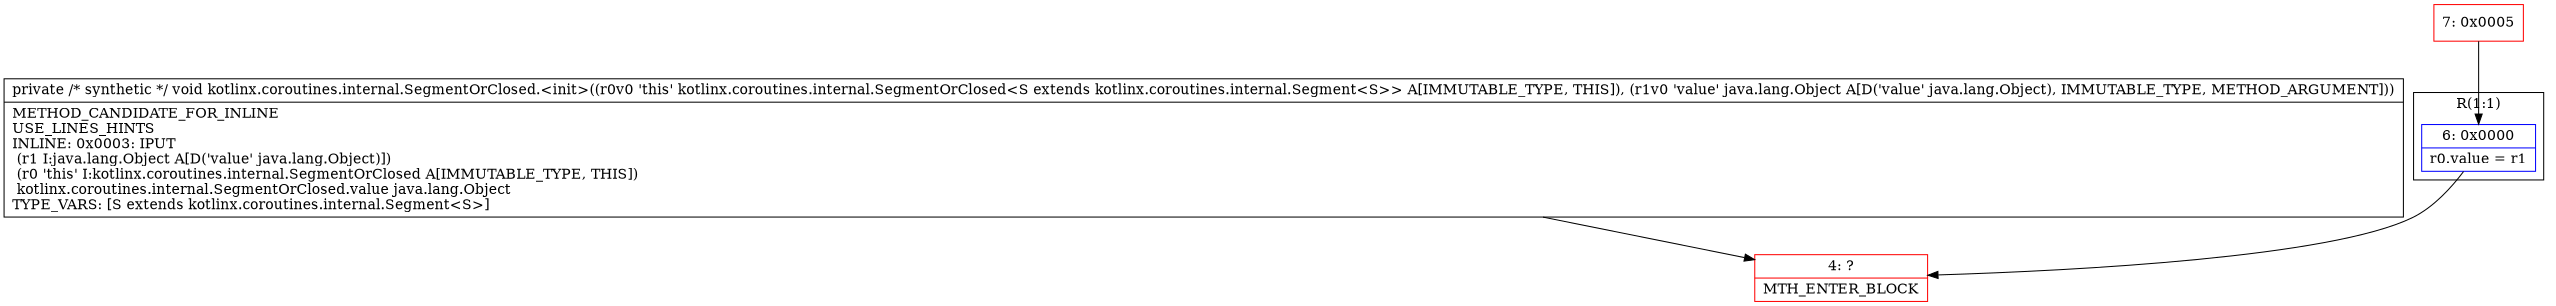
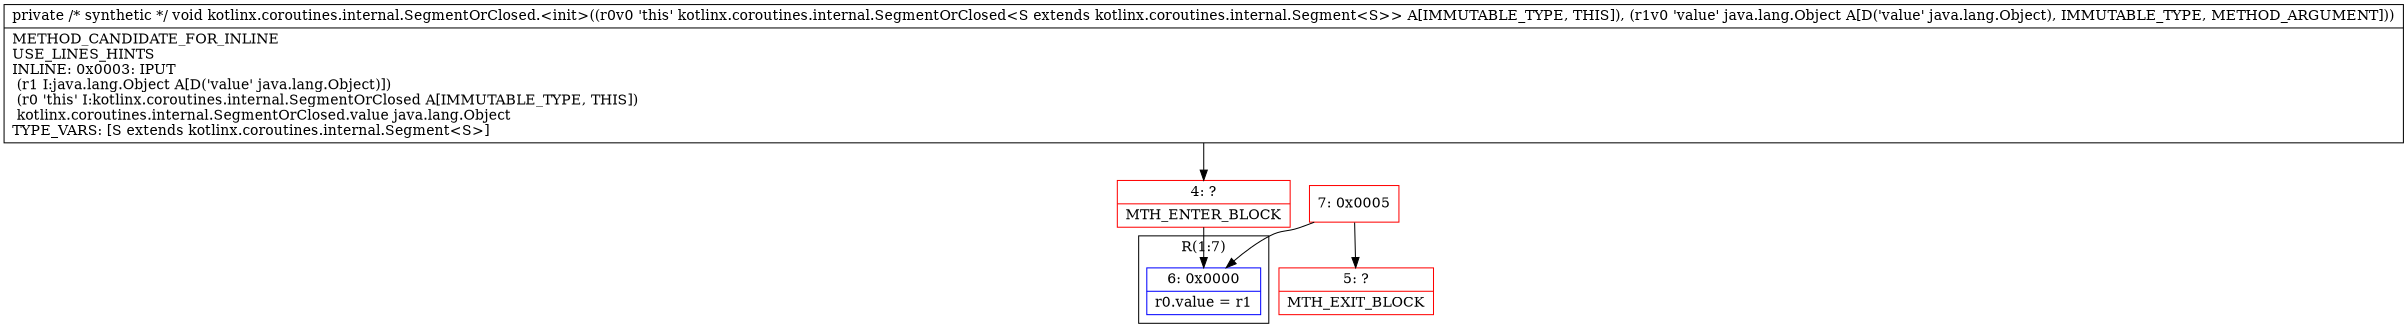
cluster "R(1:1)": label "R(1:1)" -> "R(1:7)"
edge "6: 0x0000" -> "4: ?": reversed
node "5: ?": added
